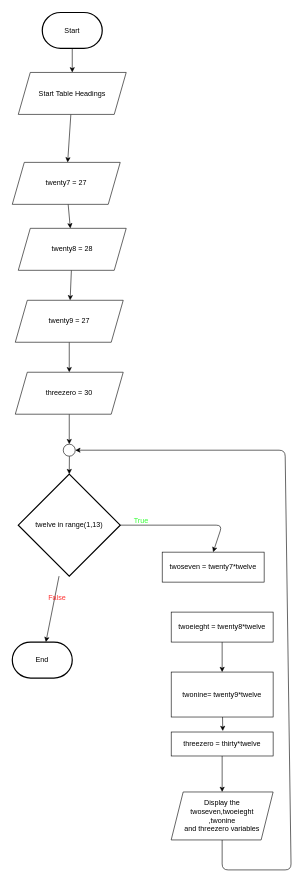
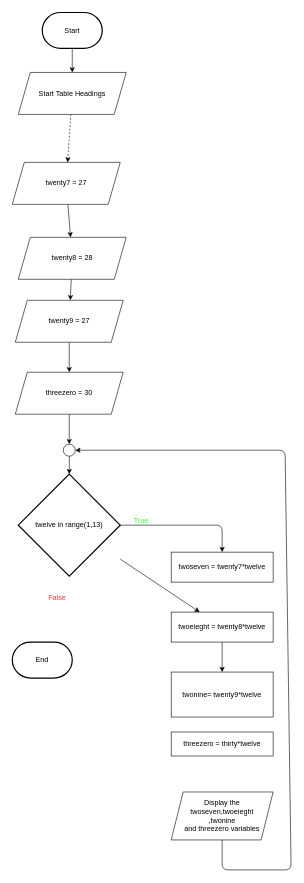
edge "Start Table Headings" -> "twenty7 = 27": style solid -> dashed
node "twenty8 = 28": moved (72, 249) -> (72, 258)
node "twoseven = twenty7*twelve": moved (213, 567) -> (222, 567)
edge "twelve in range(1,13)" -> "End": now "twelve in range(1,13)" -> "twoeieght = twenty8*twelve"
edge "twonine= twenty9*twelve" -> "threezero = thirty*twelve": removed
edge "threezero = thirty*twelve" -> "Display the twoseven,twoeieght ,twonine and threezero variables": removed
